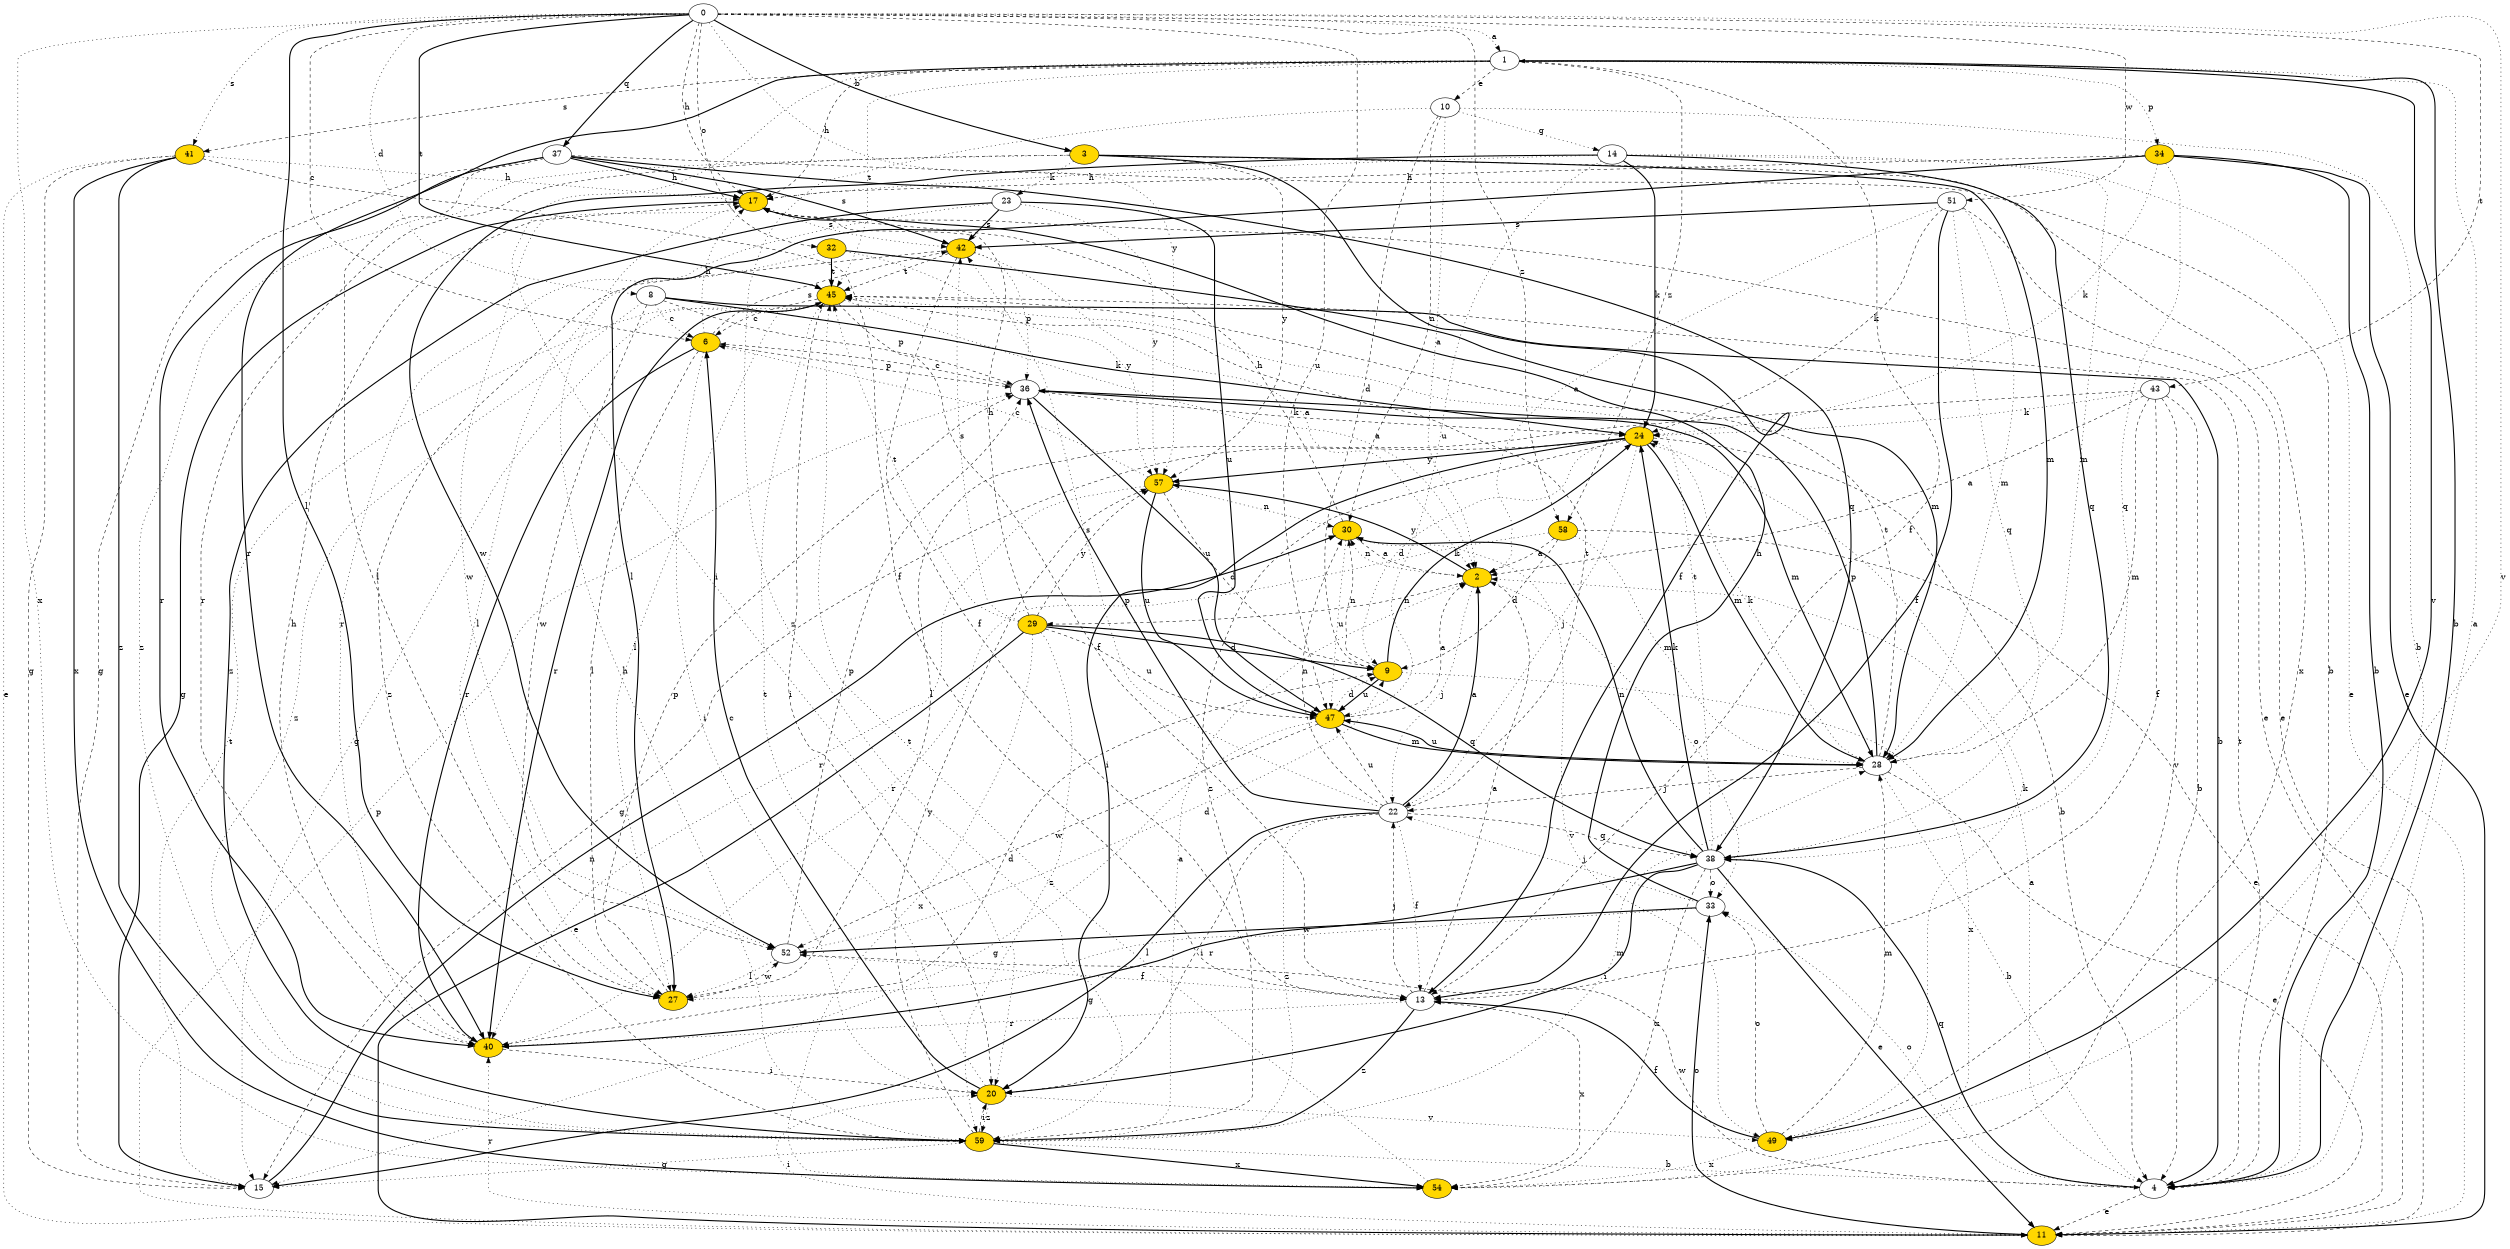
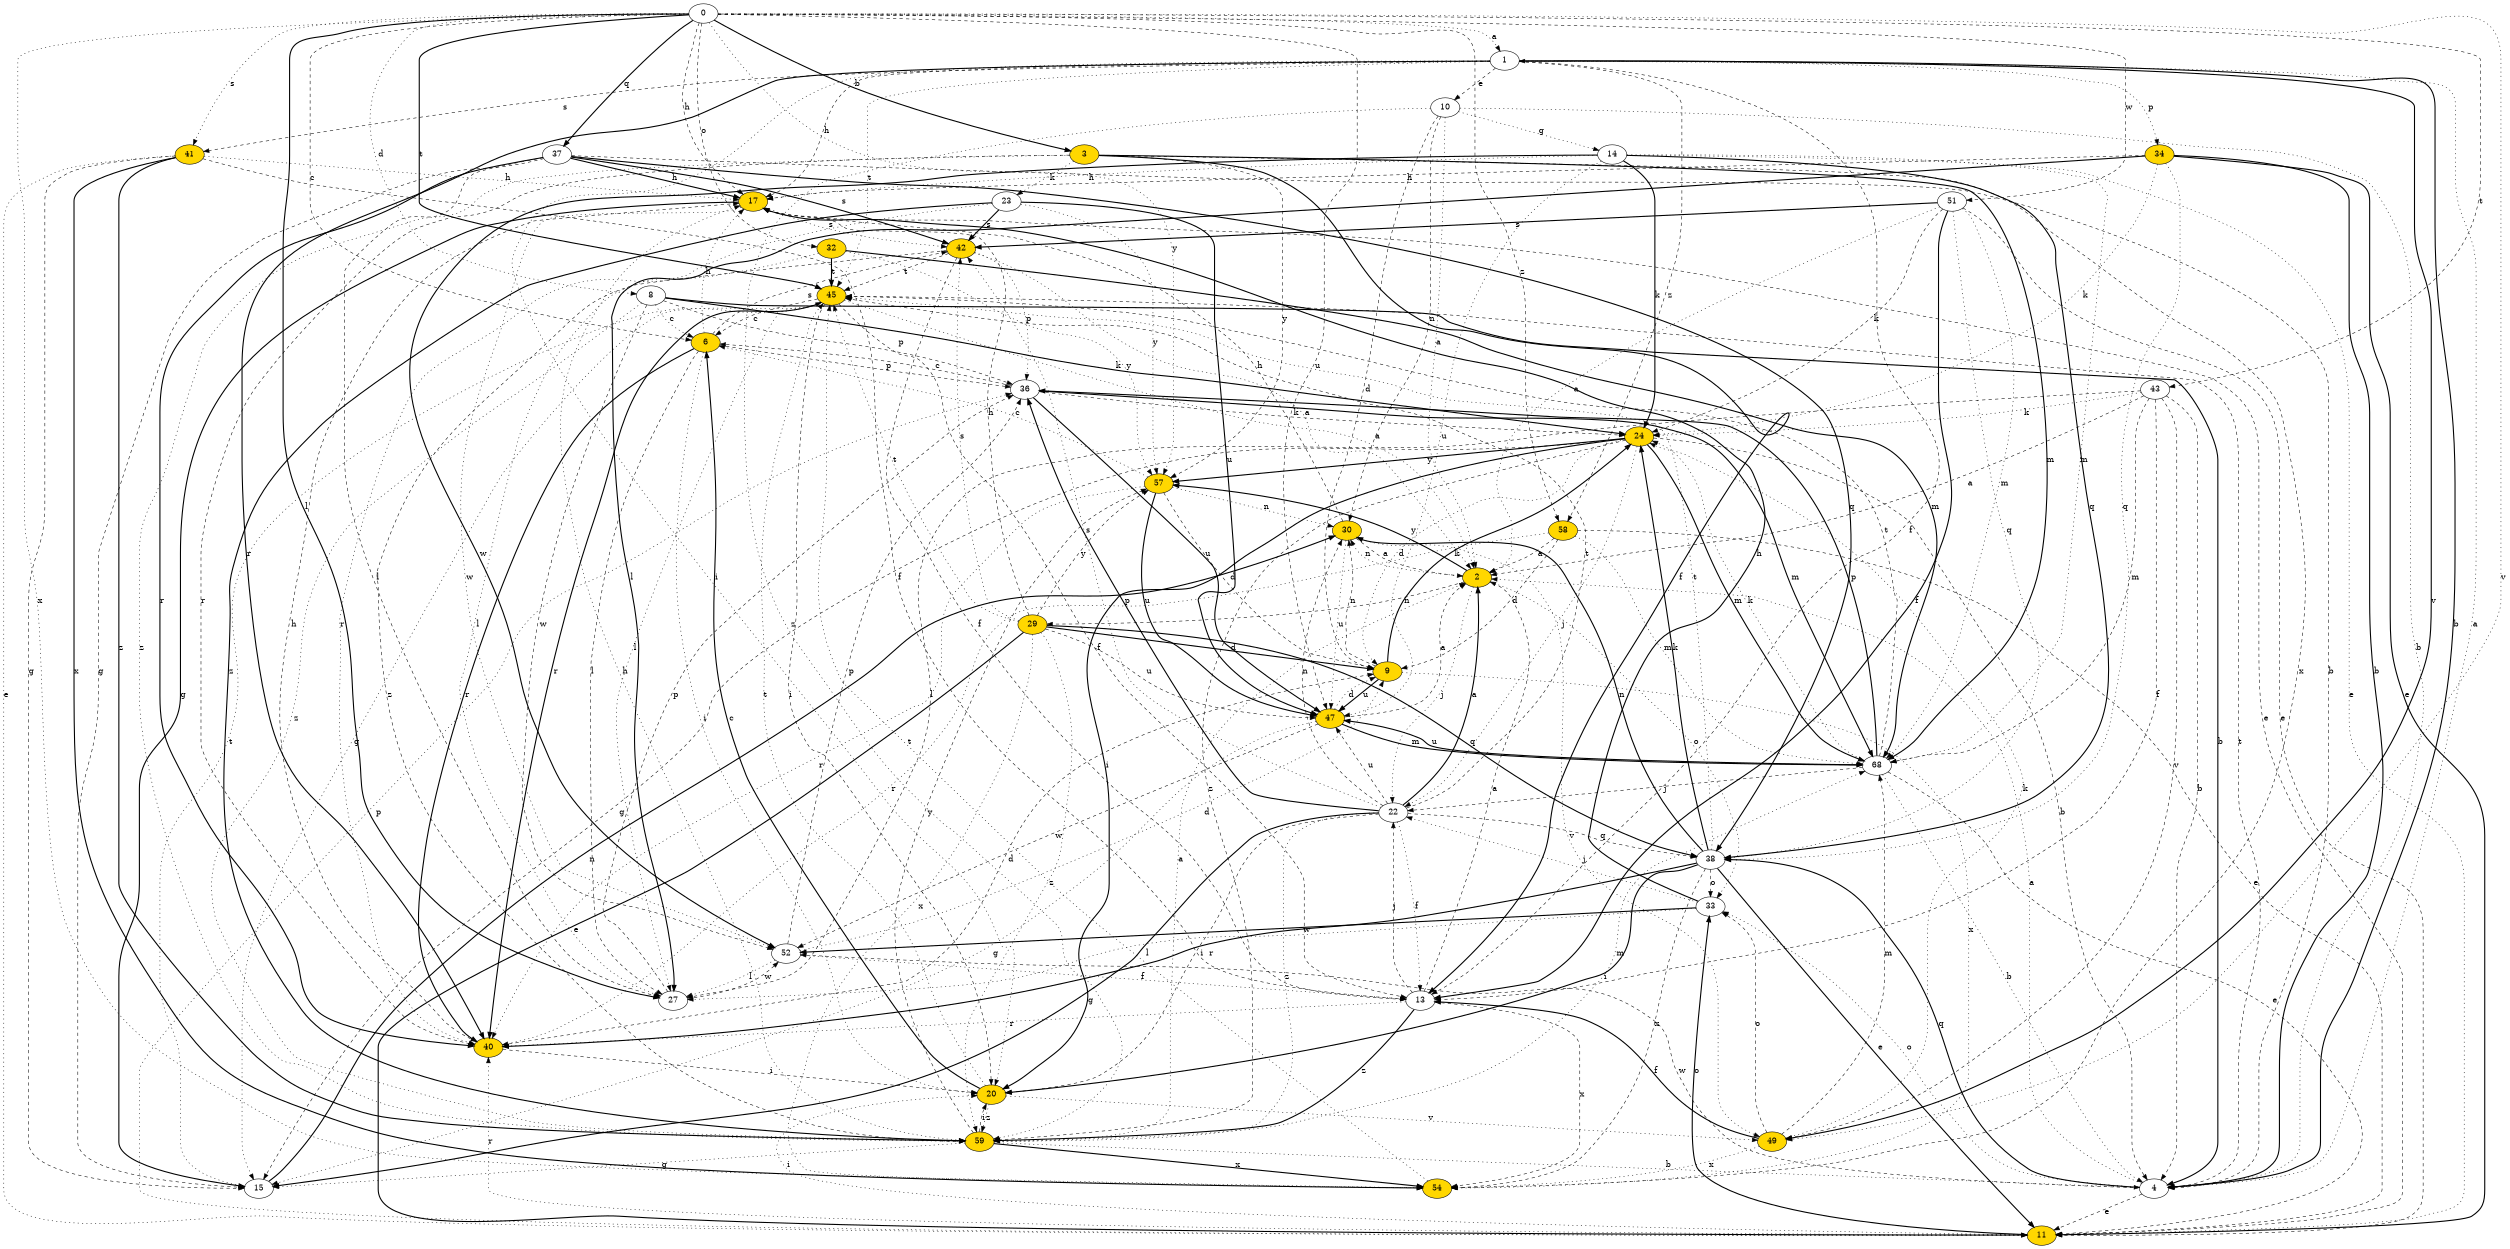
node "28": label "28" -> "68"
node "27": fillcolor gold -> white
